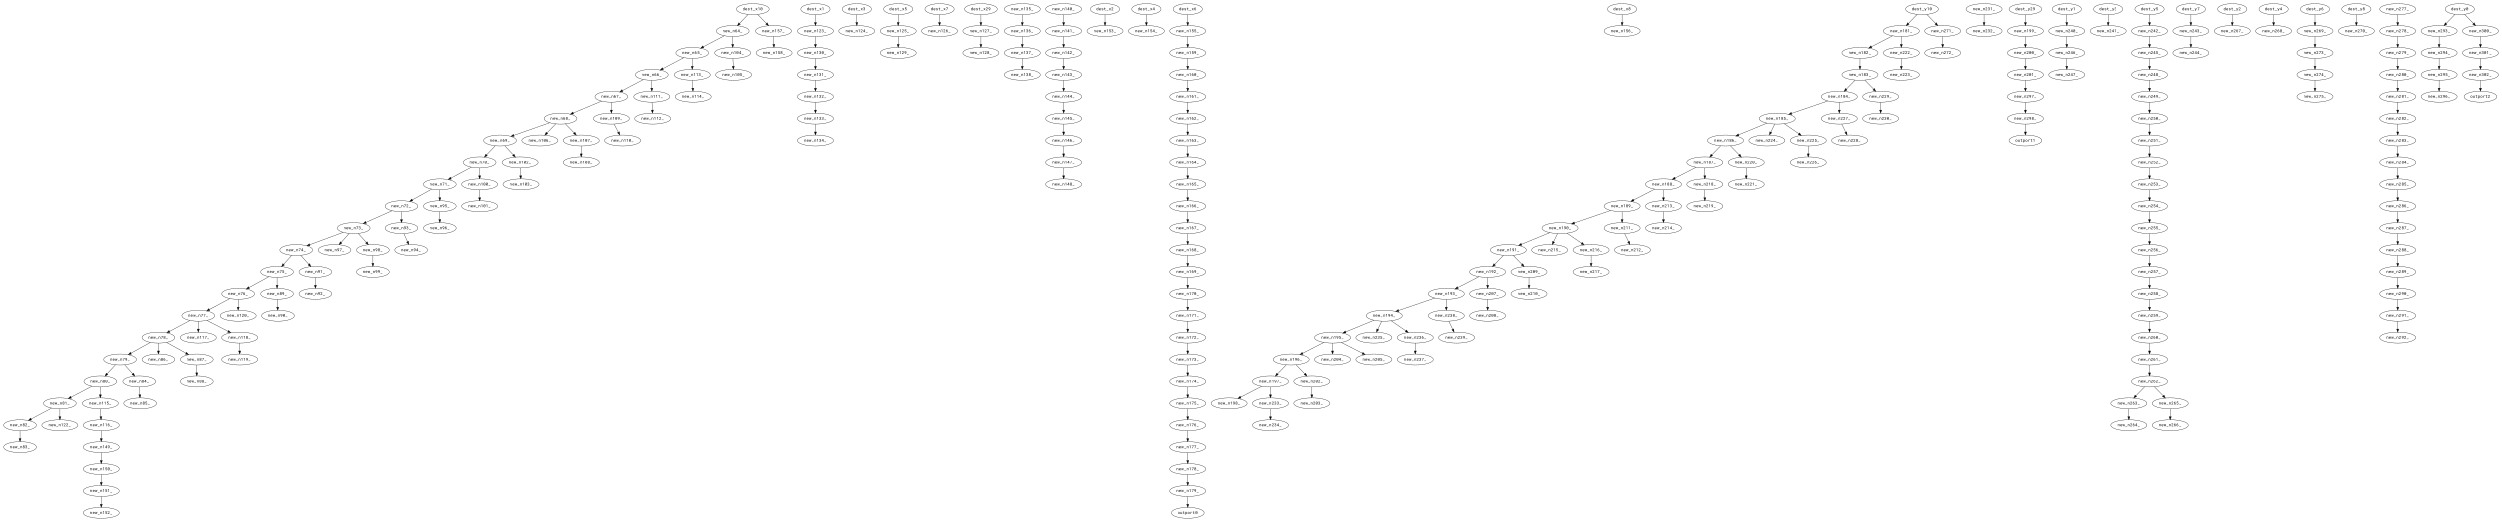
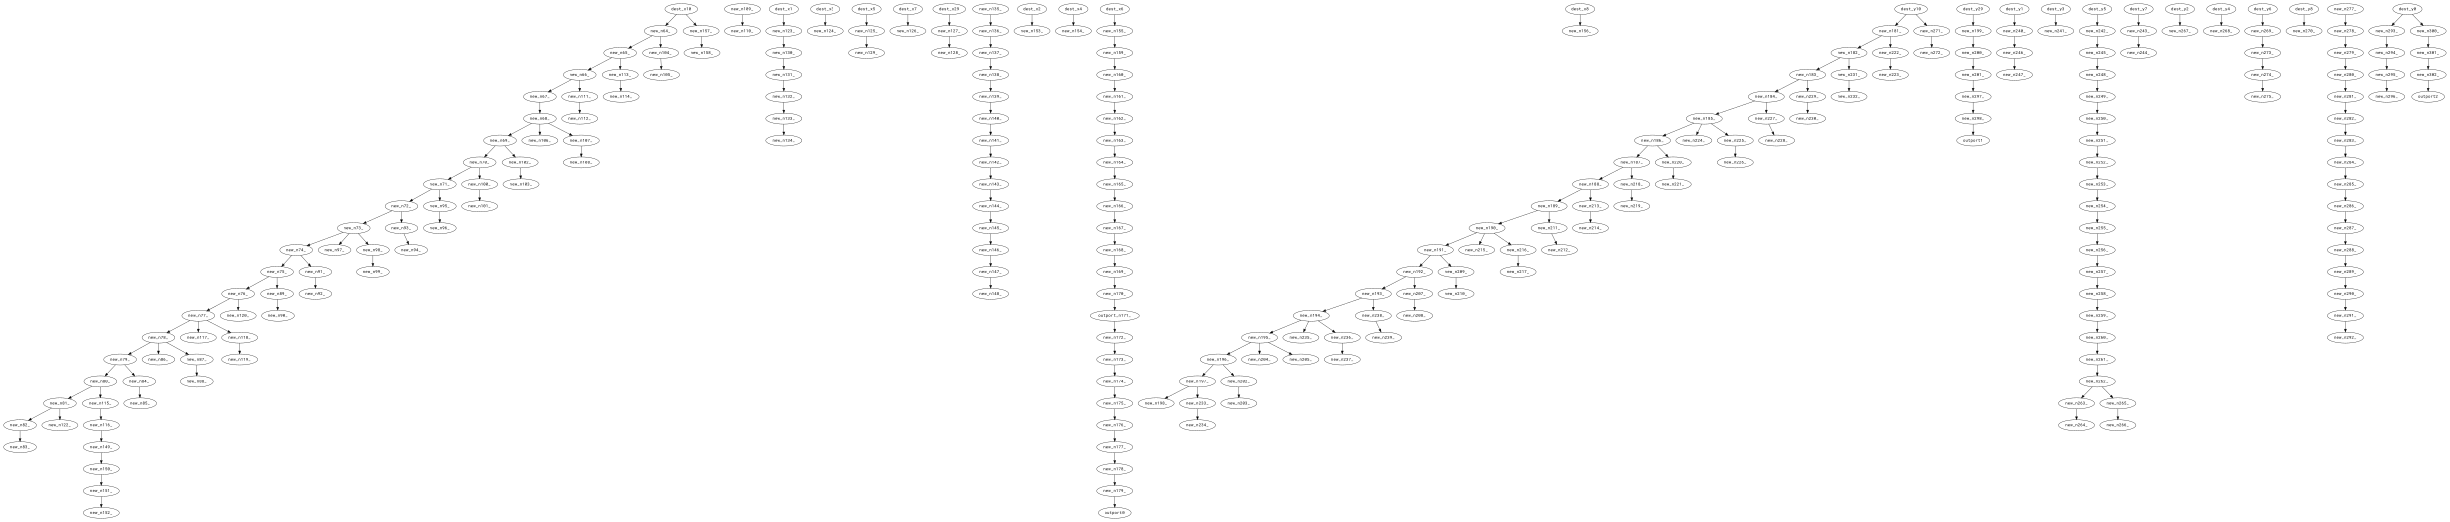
edge "new_n182_" -> "new_n231_": added
node "new_n139_": added
edge "new_n67_" -> "new_n109_": removed
node "new_n171_": label "new_n171_" -> "outport_n171_"
